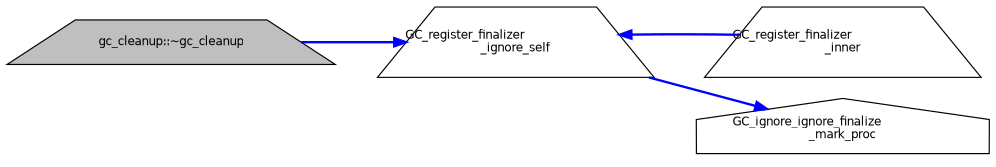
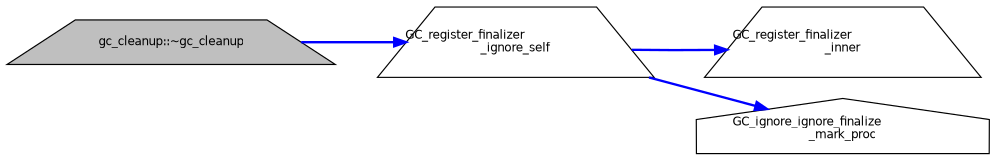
edge "GC_register_finalizer _inner" -> "GC_register_finalizer _ignore_self": reversed
